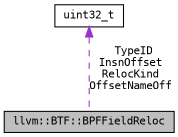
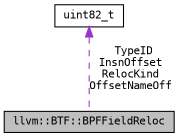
node "uint32_t": label "uint32_t" -> "uint82_t"
